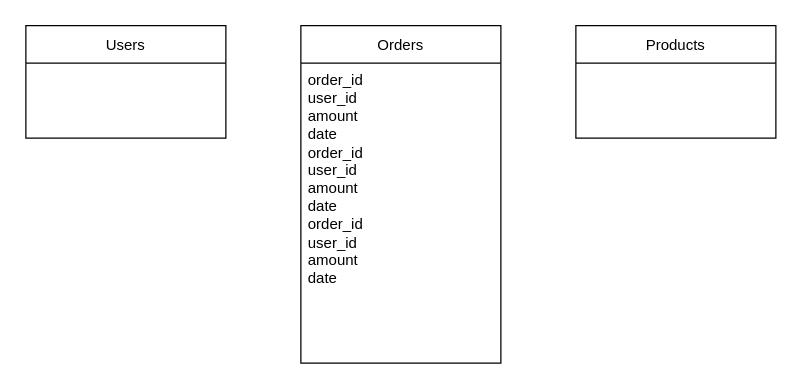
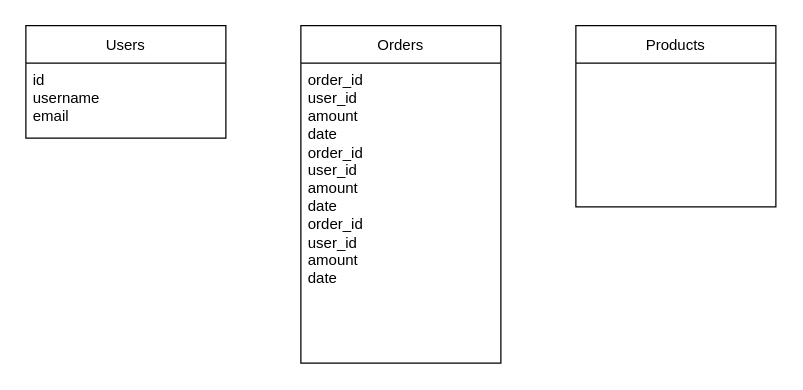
node "Products": size 200x113 -> 200x181
node "id username email": added
